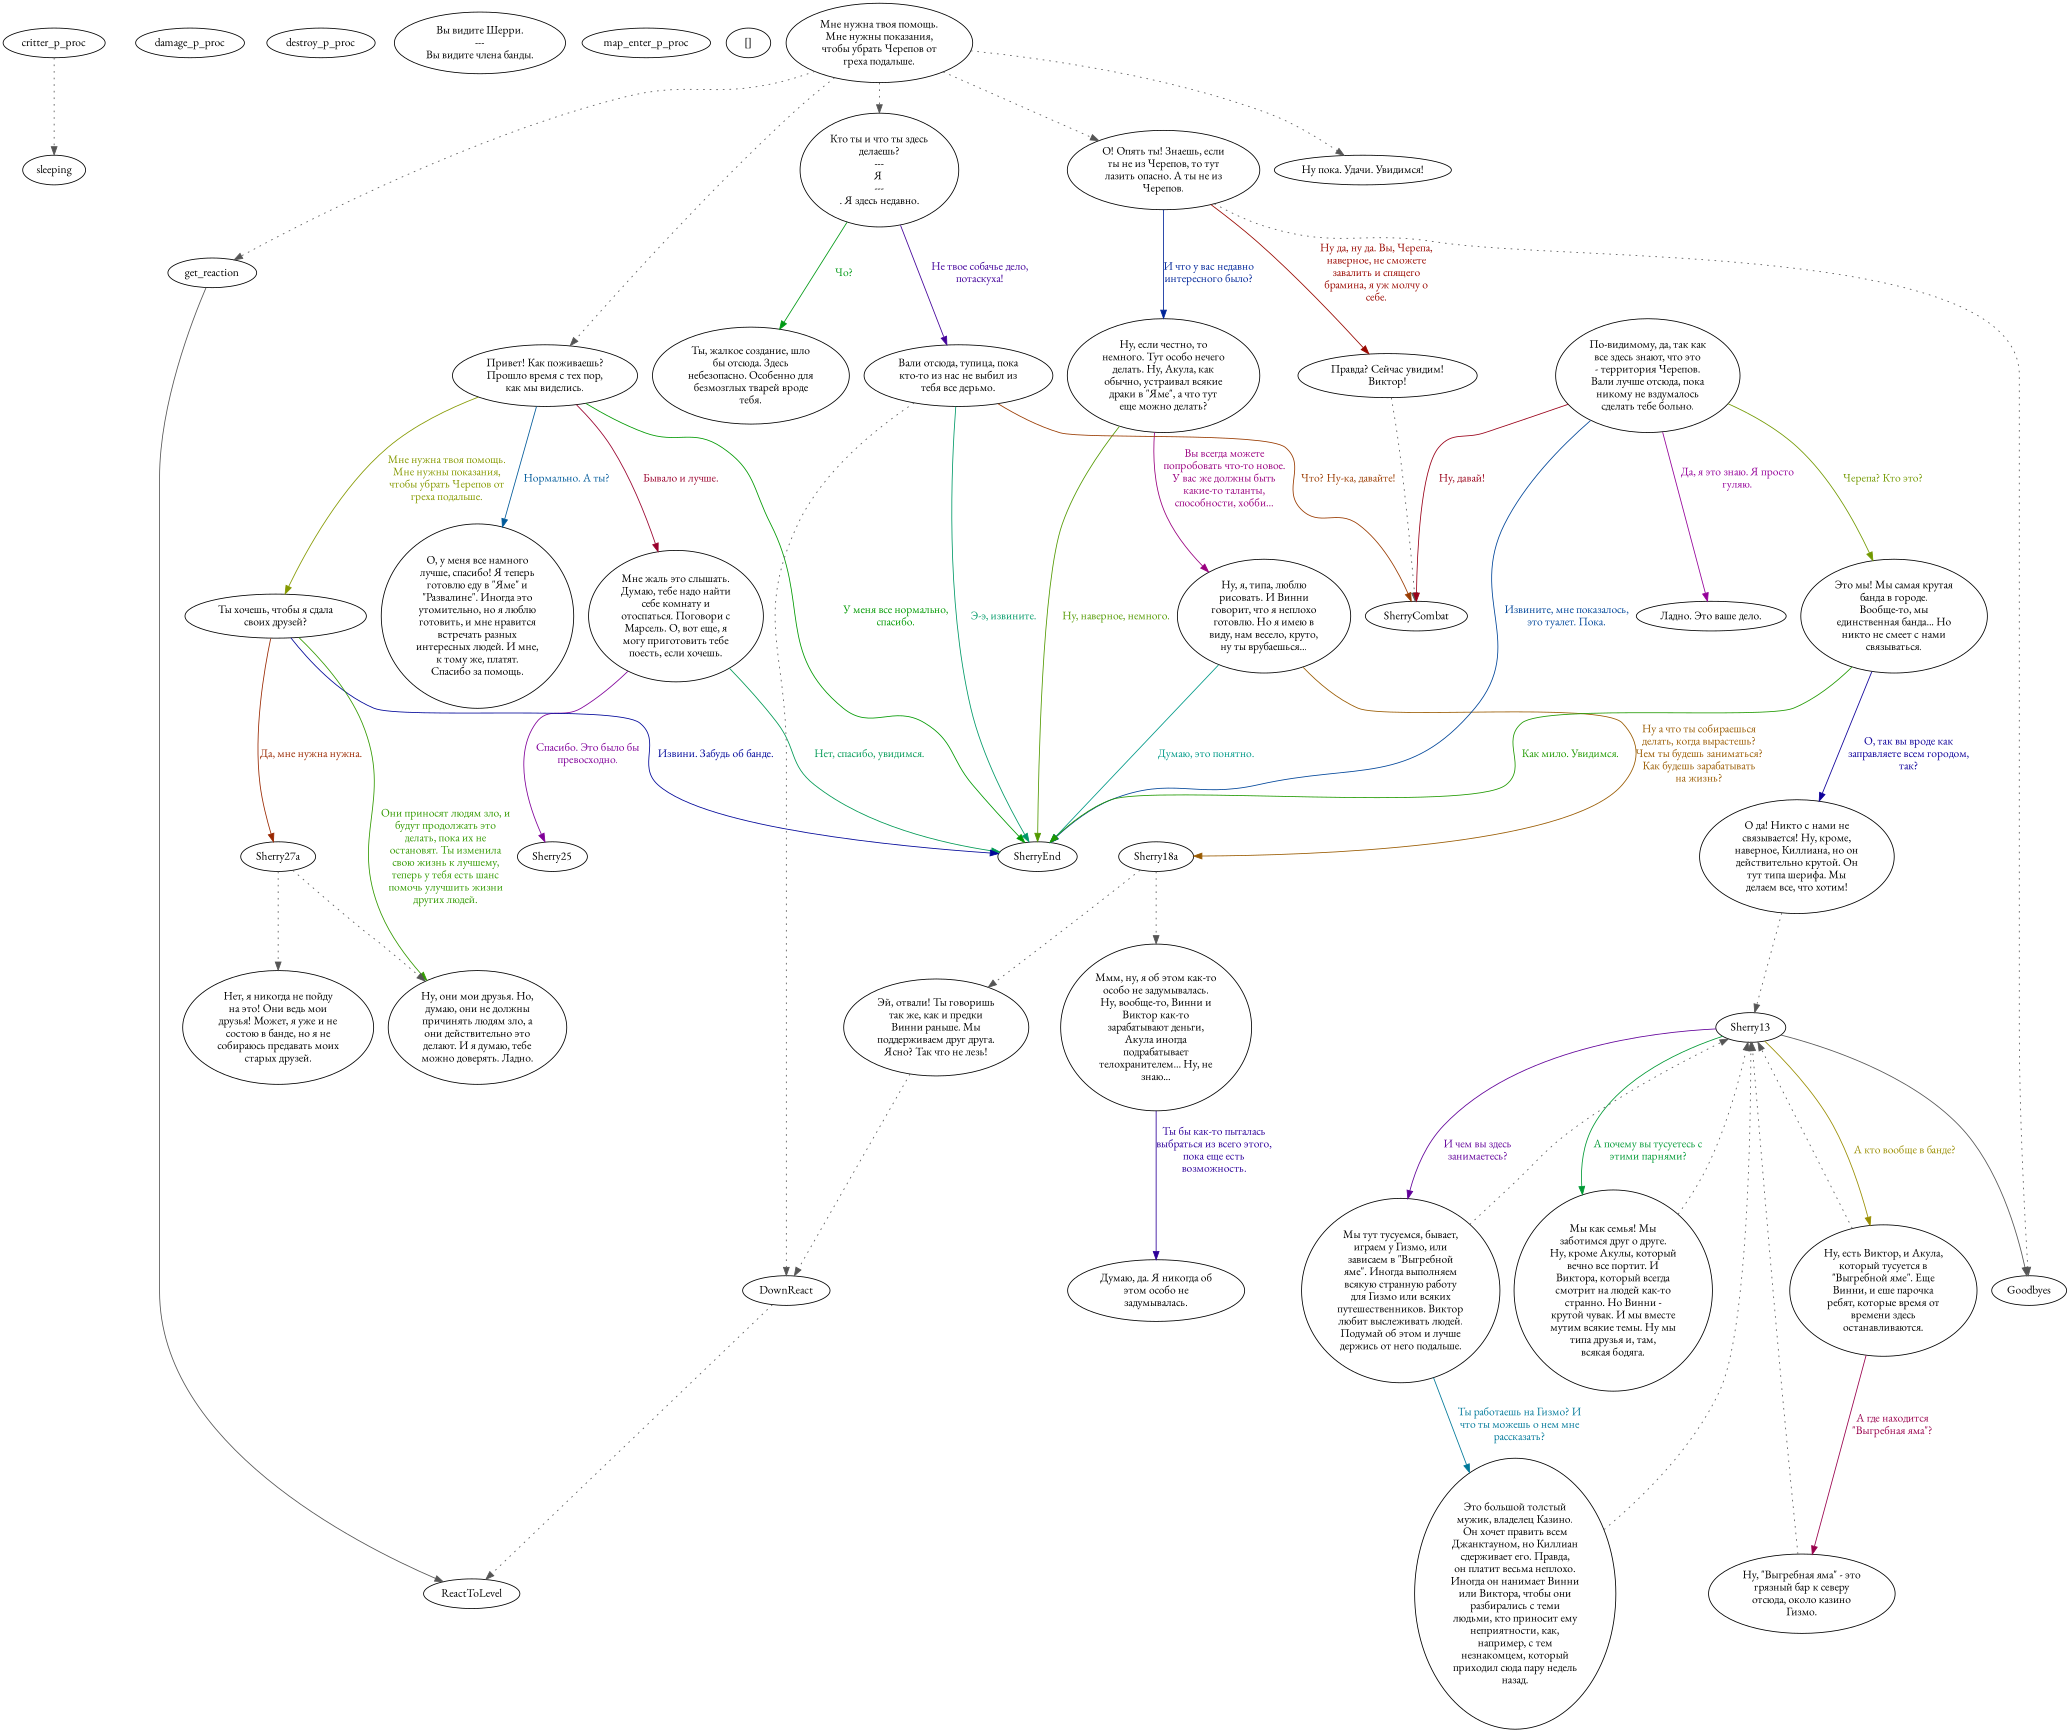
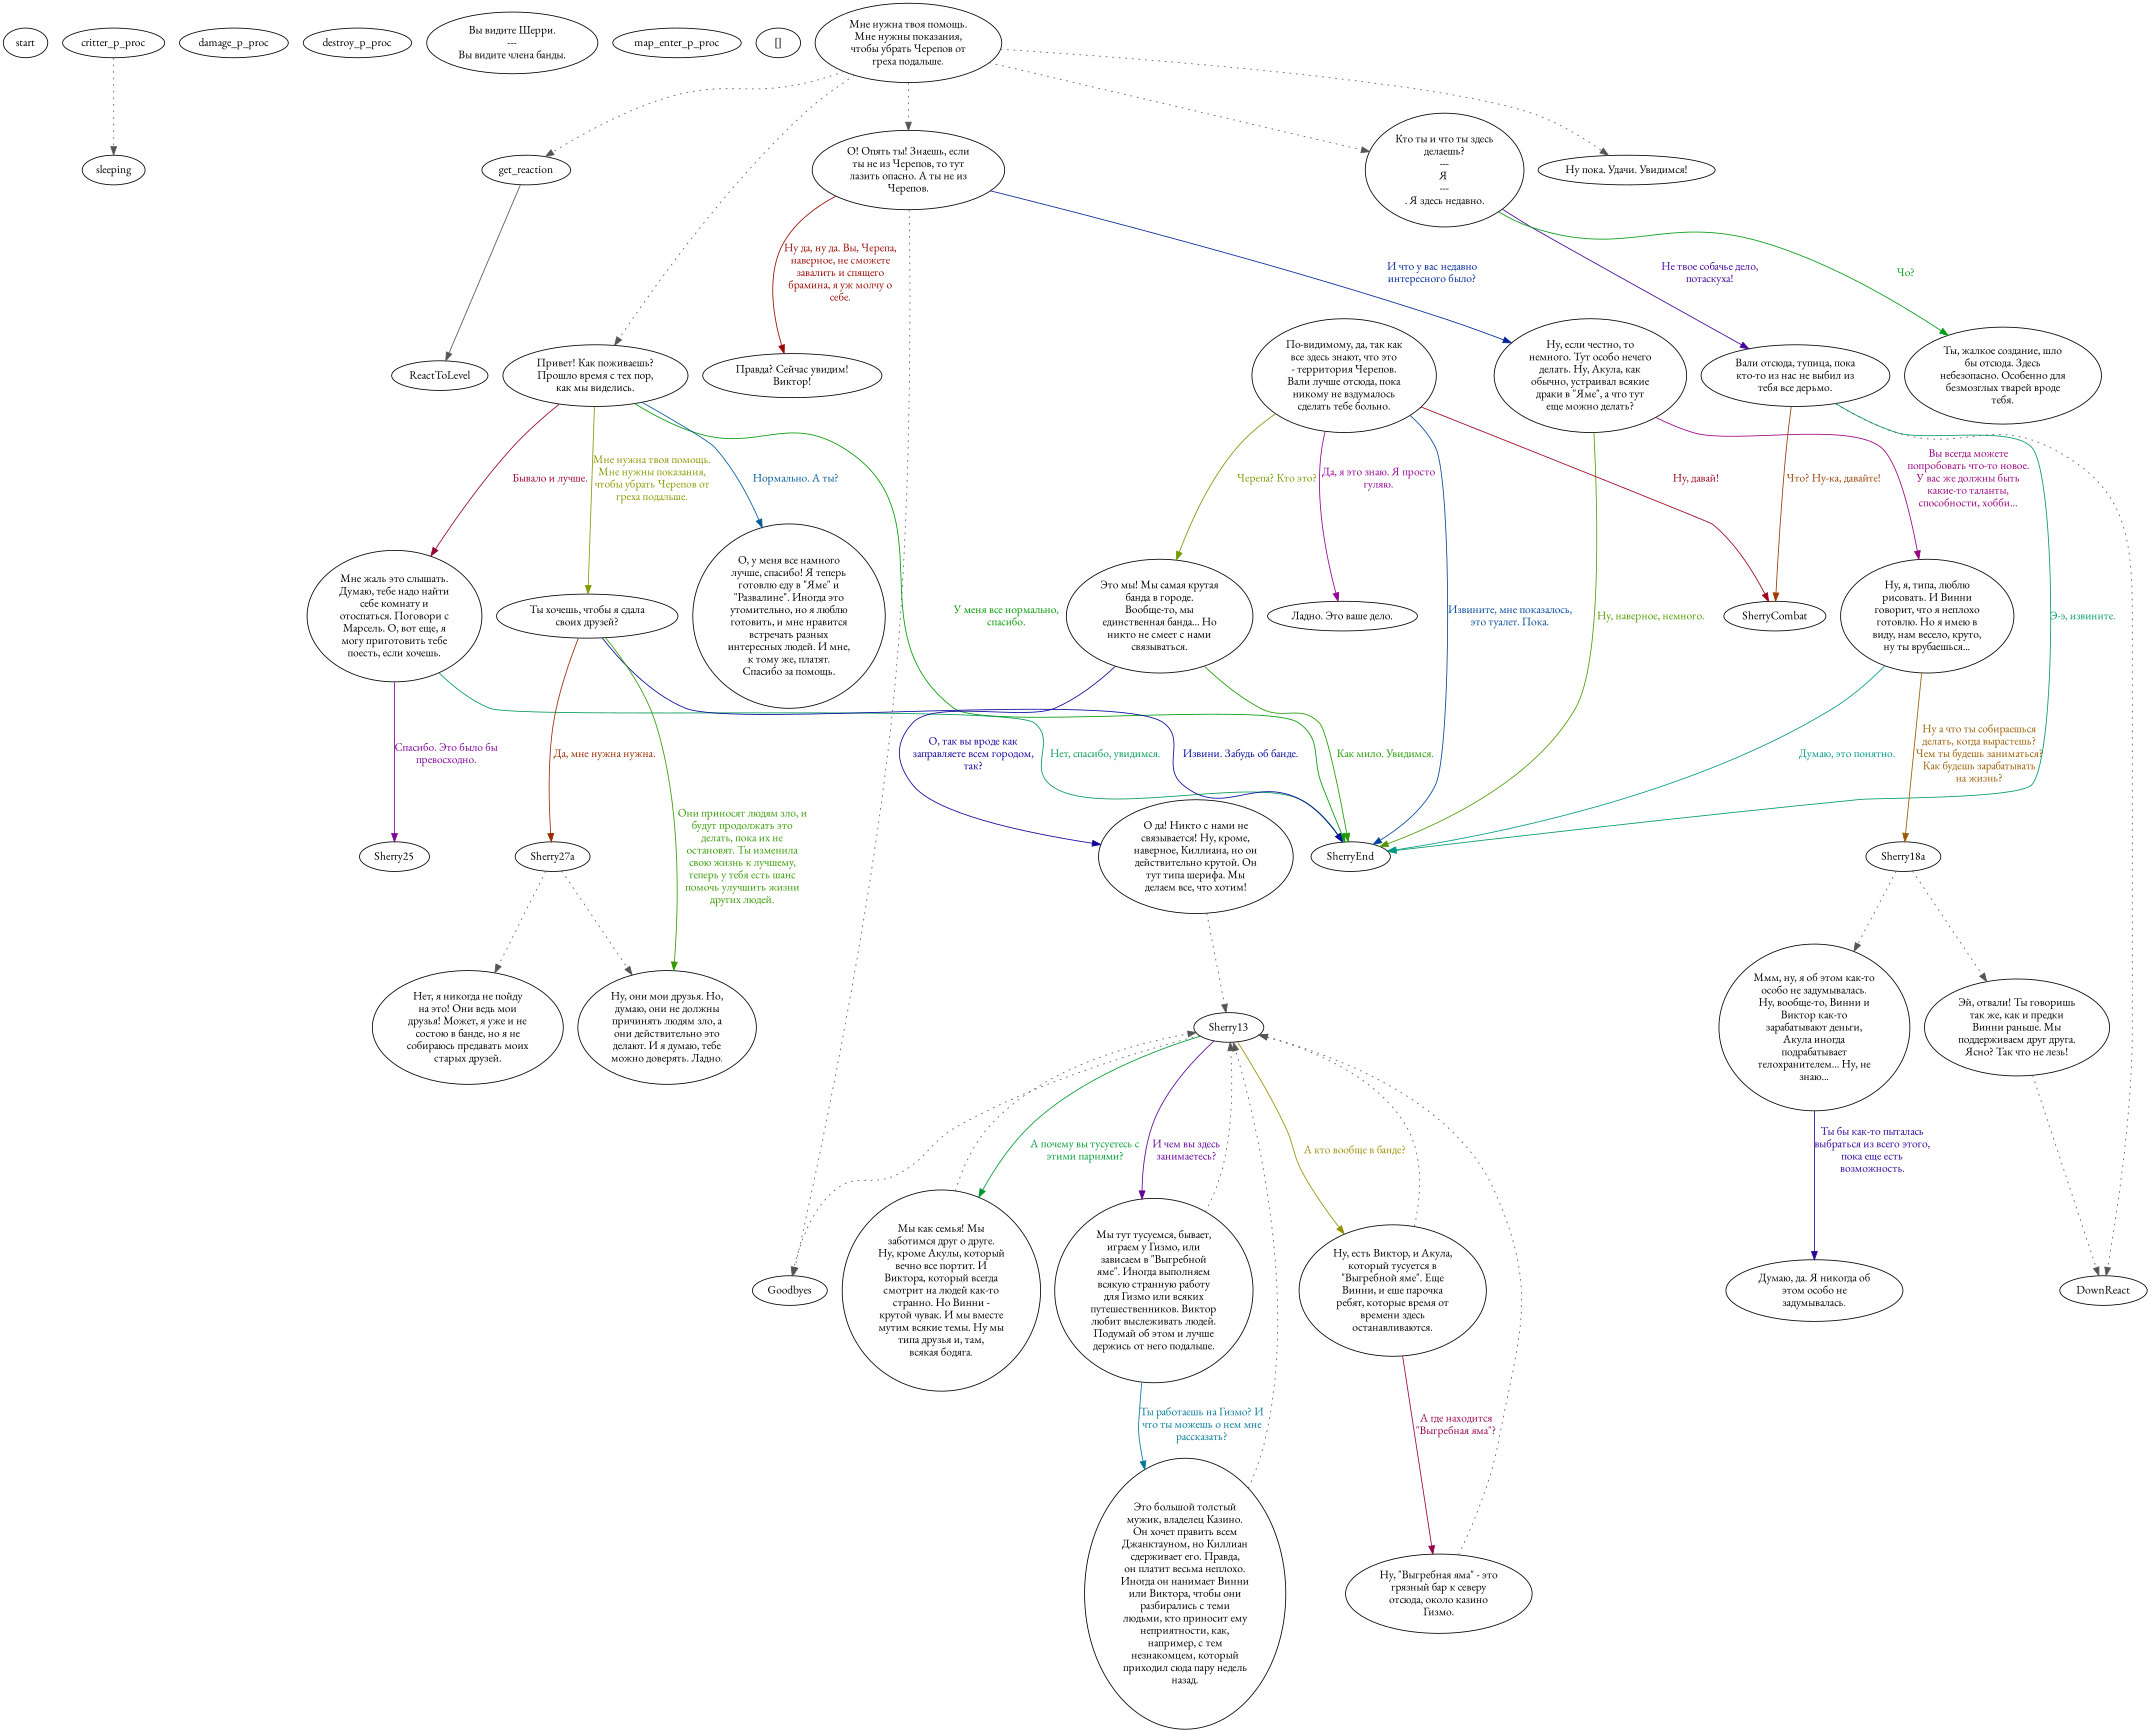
node "start": added
edge "Правда? Сейчас увидим! Виктор!" -> "SherryCombat": removed
edge "Sherry13" -> "Goodbyes": style solid -> dotted
edge "DownReact" -> "ReactToLevel": removed
